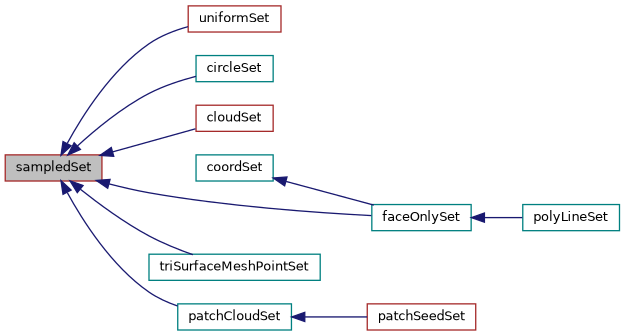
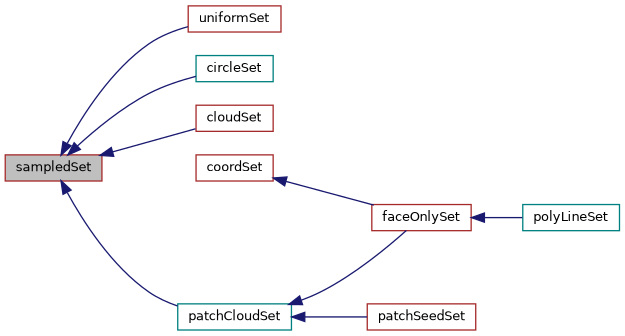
node "coordSet": color teal -> brown
edge "faceOnlySet" -> "sampledSet": now "faceOnlySet" -> "patchCloudSet"
node "faceOnlySet": color teal -> brown
node "triSurfaceMeshPointSet": removed
